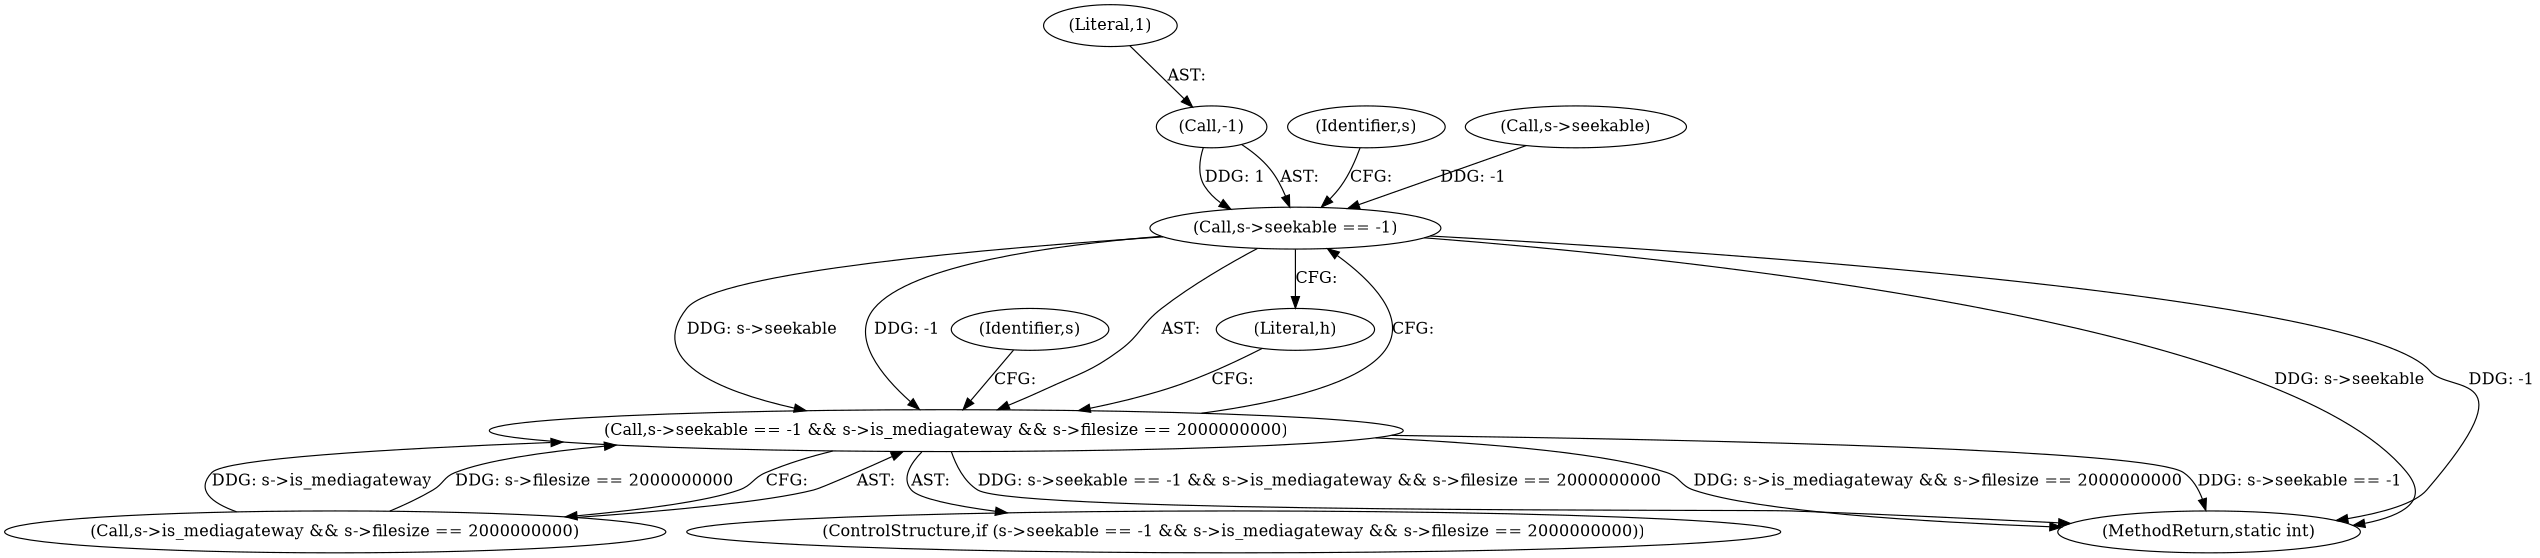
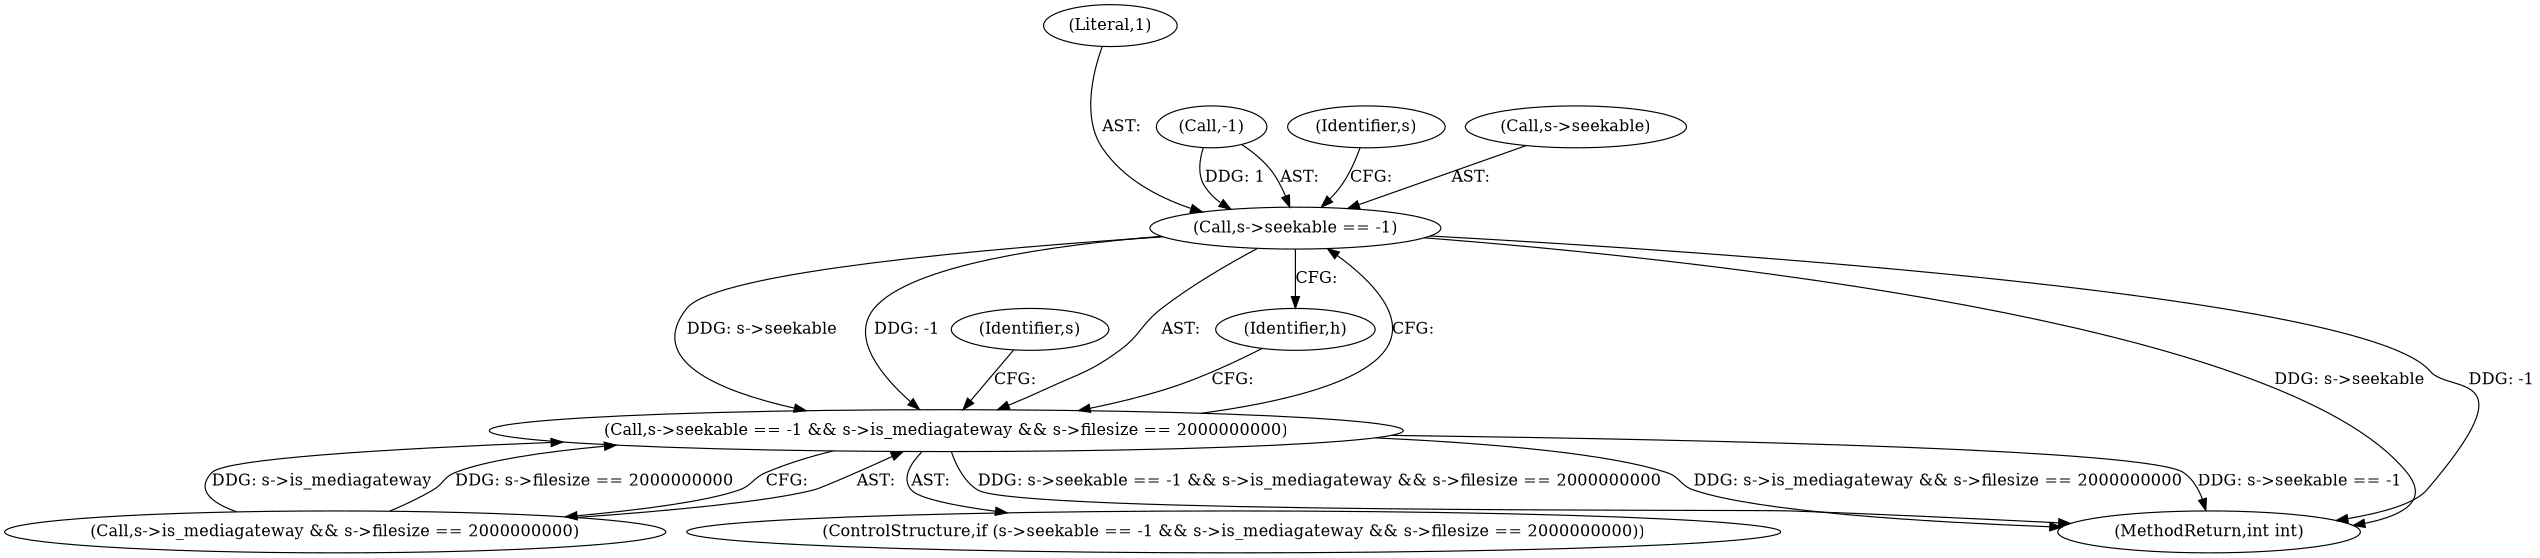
edge "(Literal,1)" -> "(Call,-1)": now "(Literal,1)" -> "(Call,s->seekable == -1)"
edge "(Call,s->seekable)" -> "(Call,s->seekable == -1)": label "DDG: -1" -> "AST: "
node "(Literal,h)": label "(Literal,h)" -> "(Identifier,h)"
node "(MethodReturn,static int)": label "(MethodReturn,static int)" -> "(MethodReturn,int int)"
